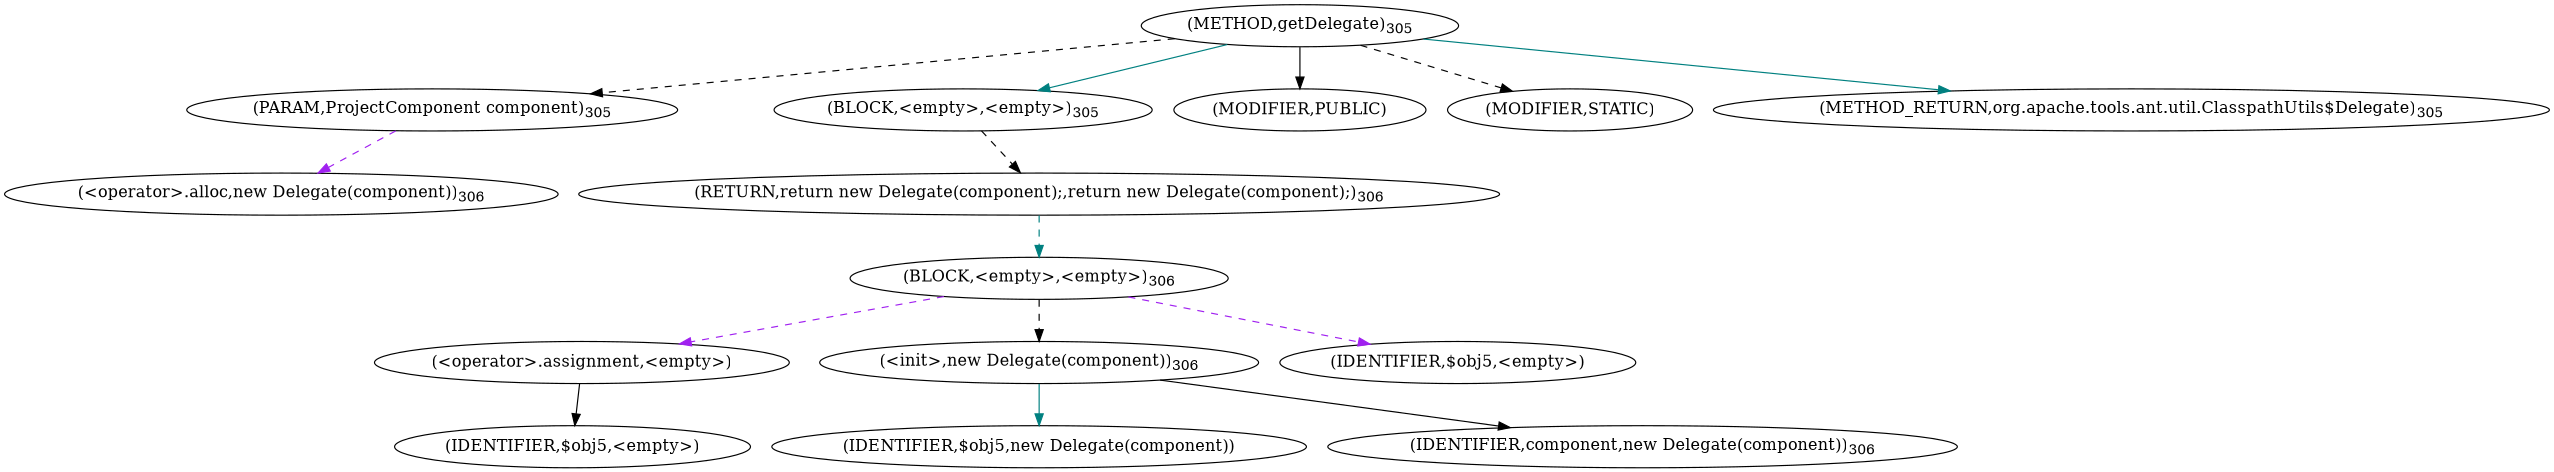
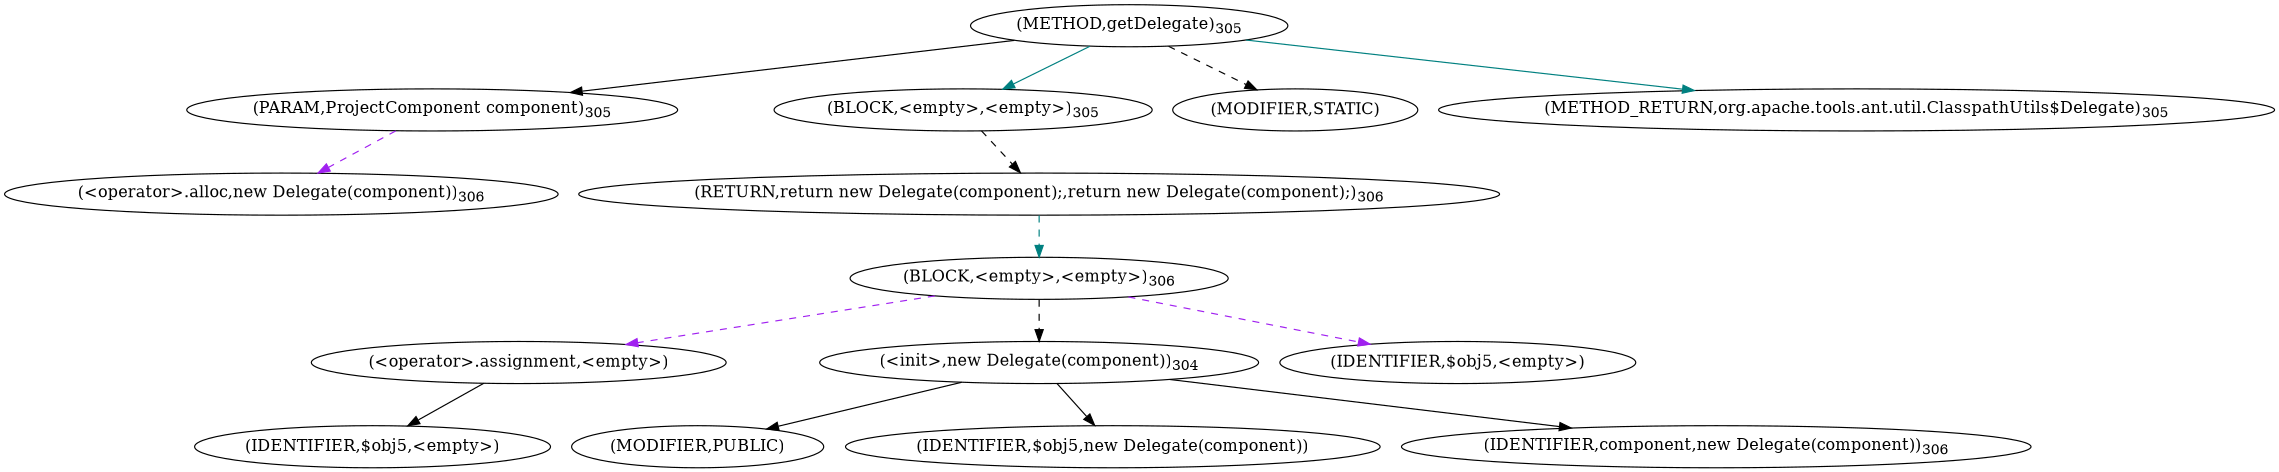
edge "(METHOD,getDelegate)" -> "(MODIFIER,PUBLIC)": now "(<init>,new Delegate(component))" -> "(MODIFIER,PUBLIC)"
edge "(METHOD,getDelegate)" -> "(PARAM,ProjectComponent component)": style dashed -> solid
node "(<init>,new Delegate(component))": text "306" -> "304"
edge "(<init>,new Delegate(component))" -> "(IDENTIFIER,$obj5,new Delegate(component))": color teal -> black
